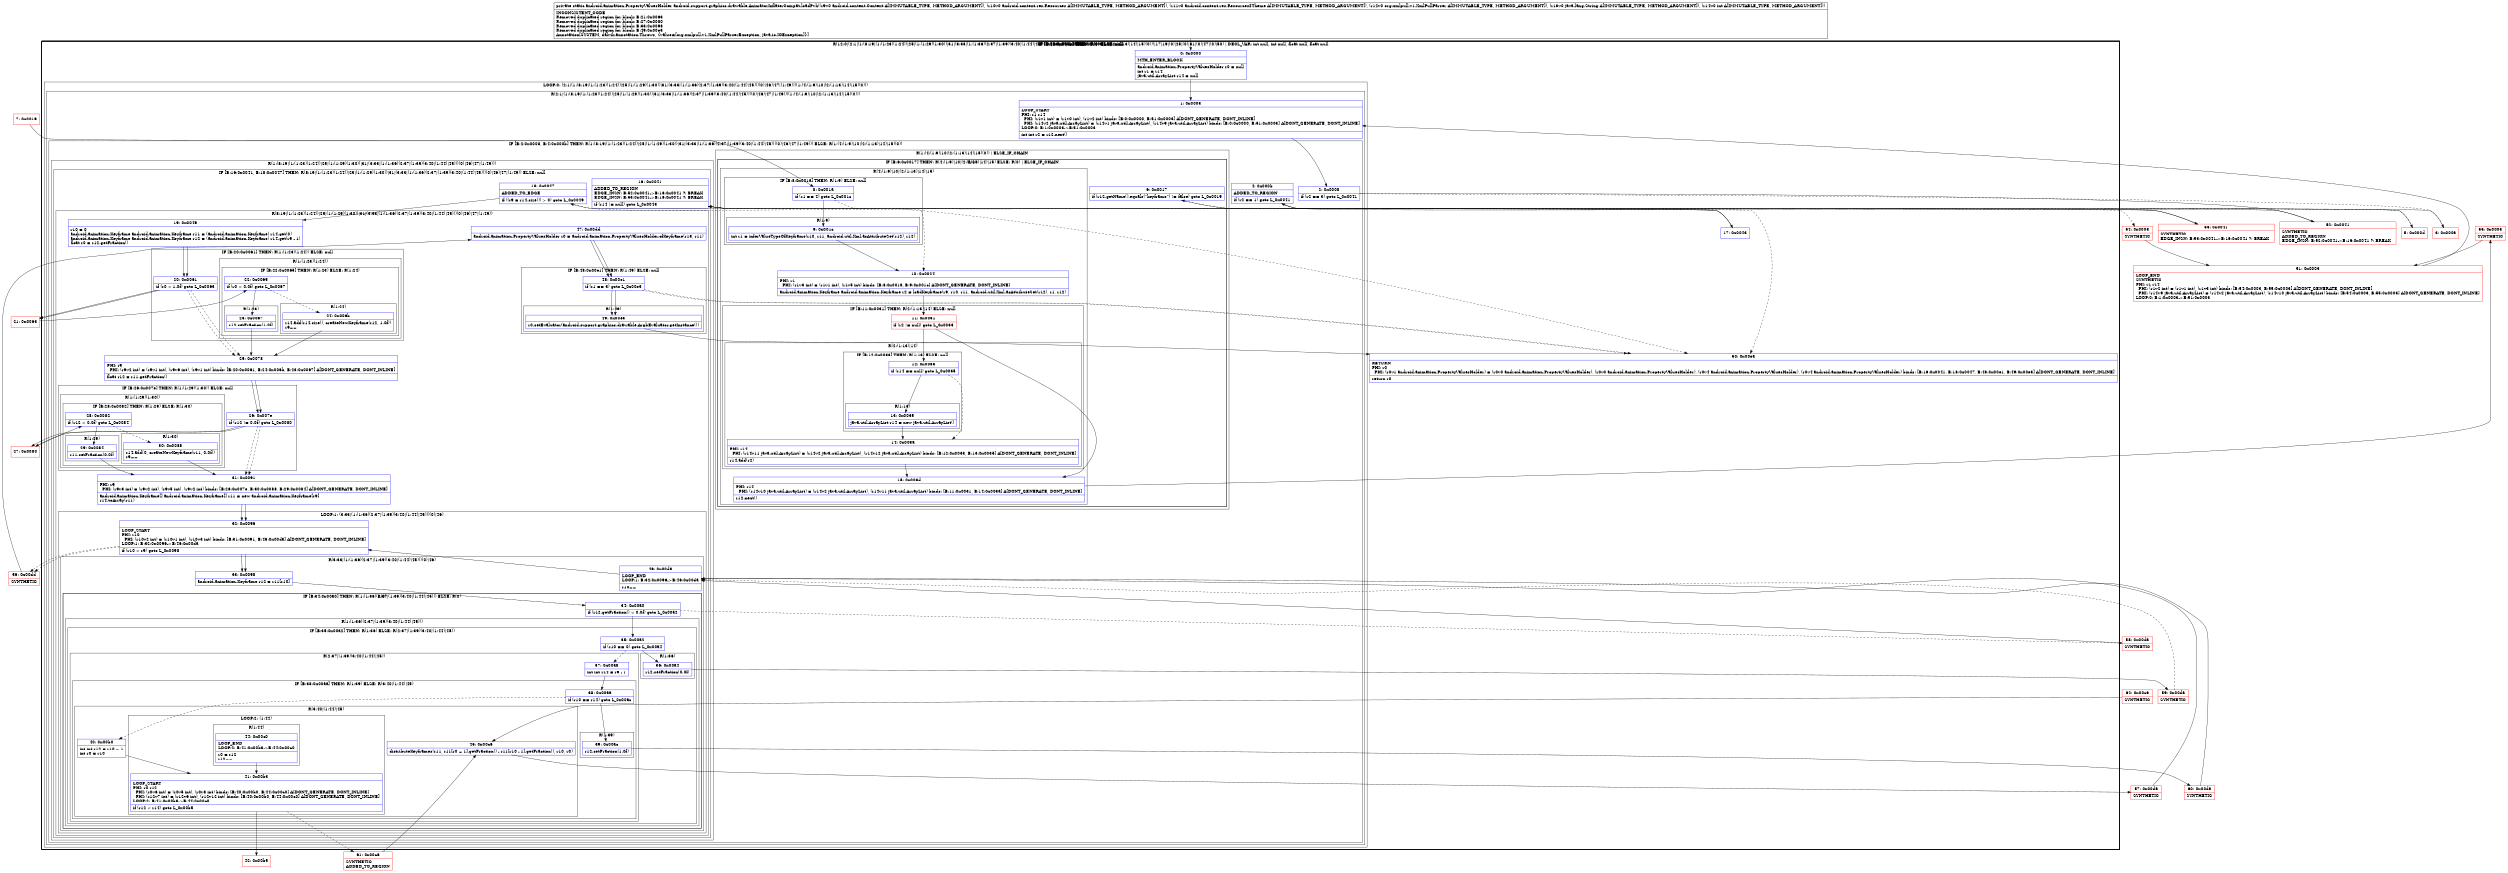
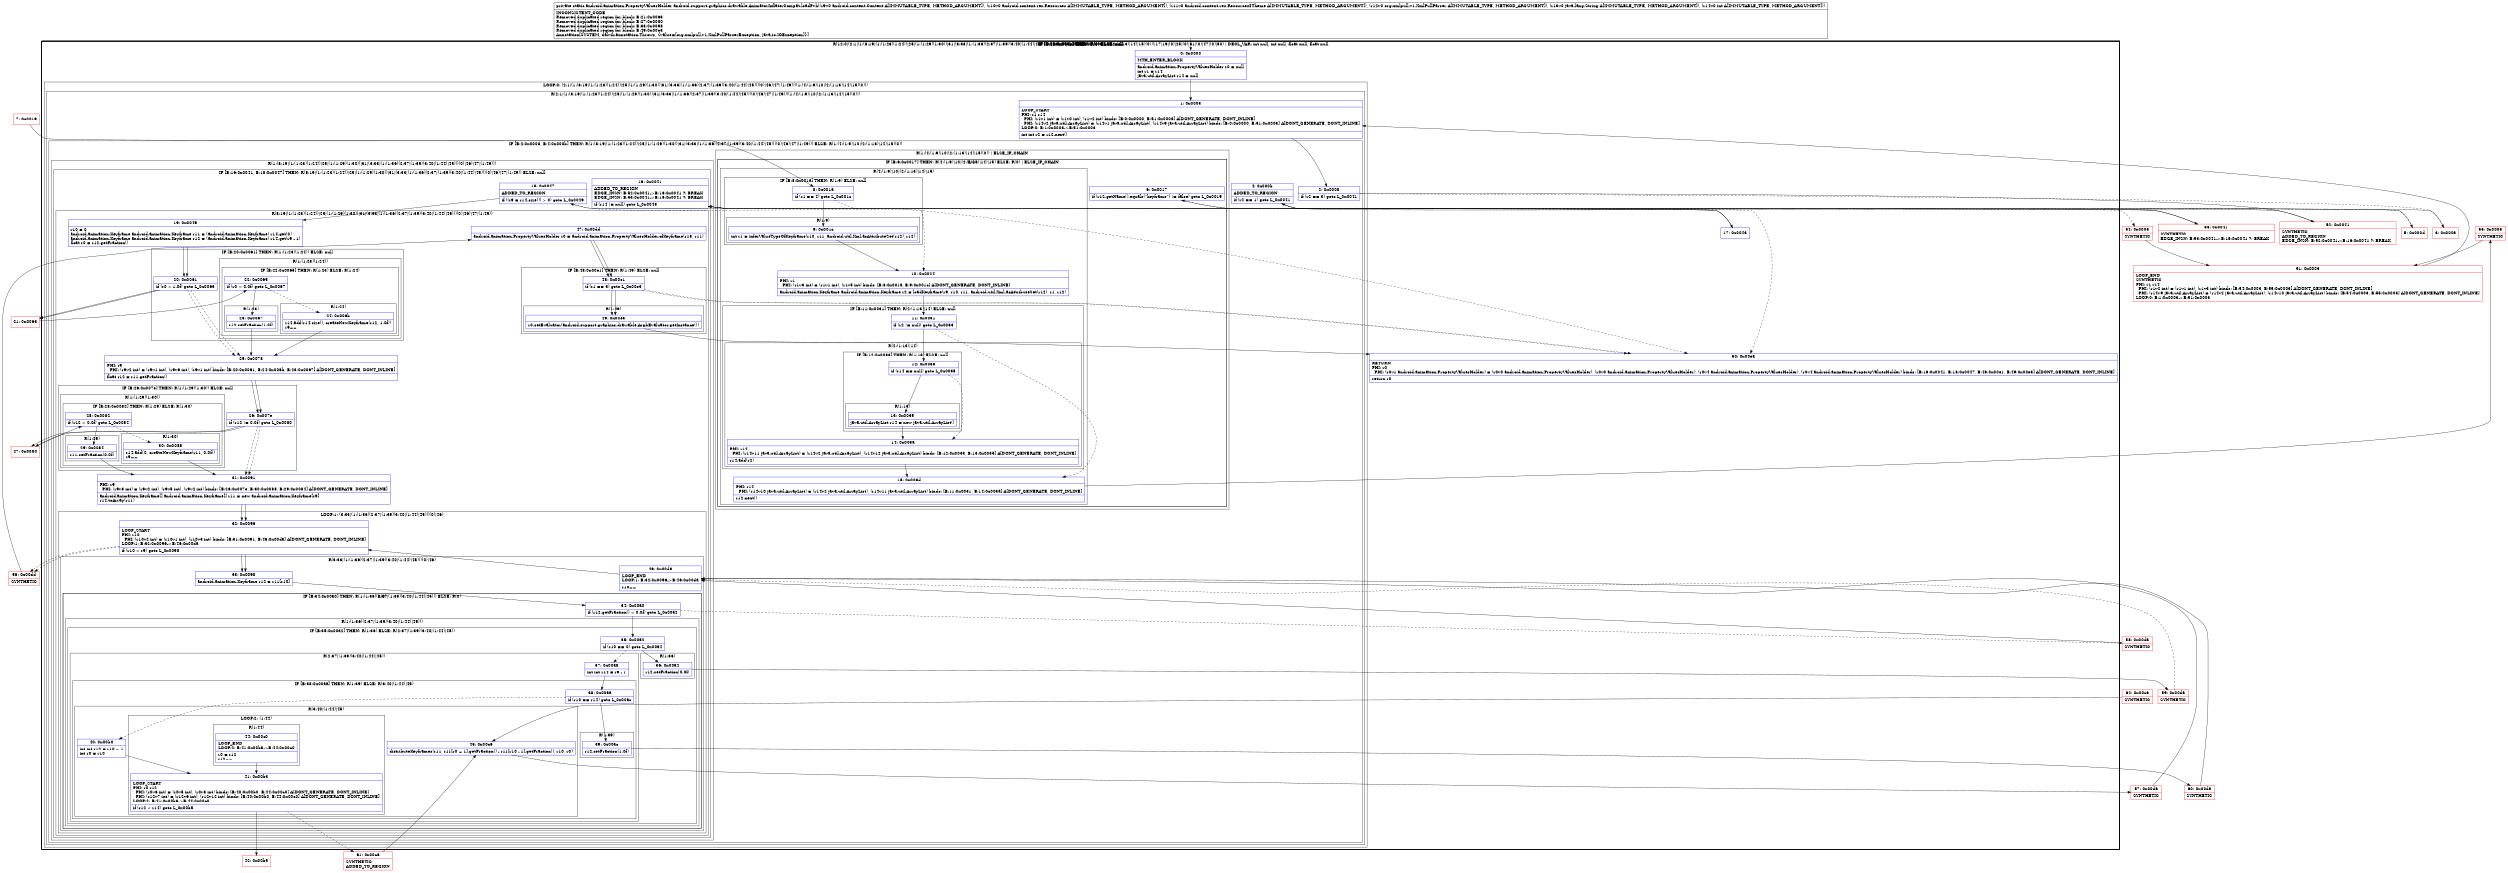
node "18: 0x0047": text "ADDED_TO_EDGE" -> "ADDED_TO_REGION"
node "11: 0x0031": color red -> blue
edge "11: 0x0031" -> "15: 0x003d": style solid -> dashed
